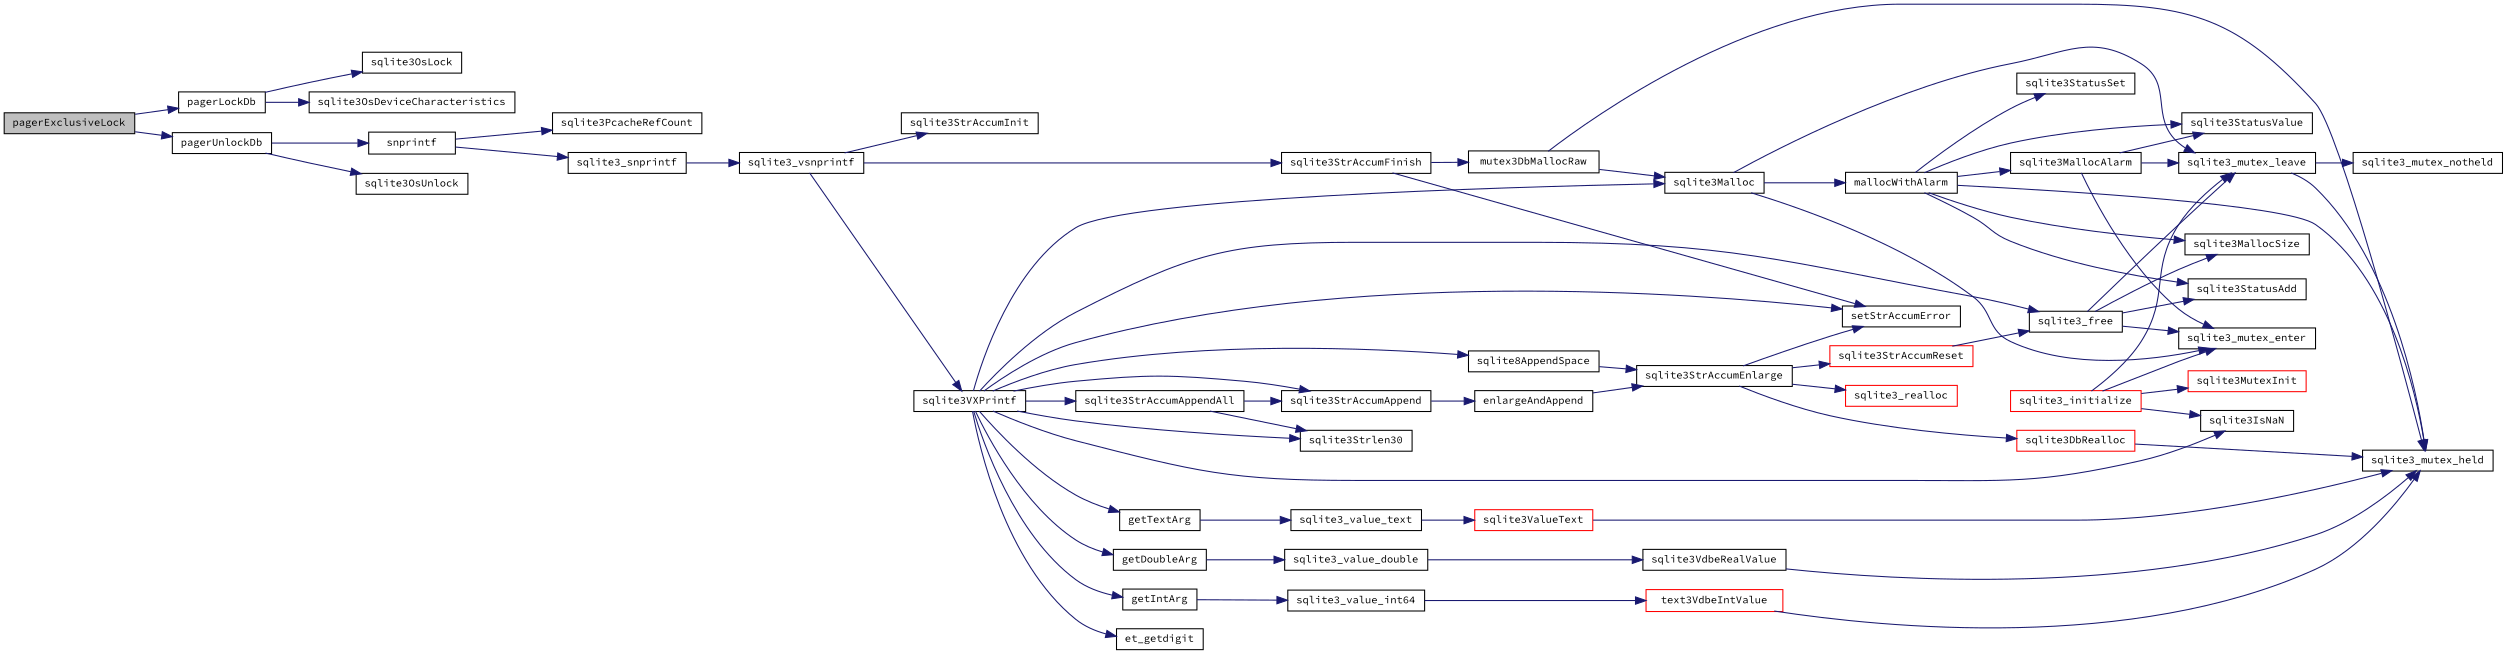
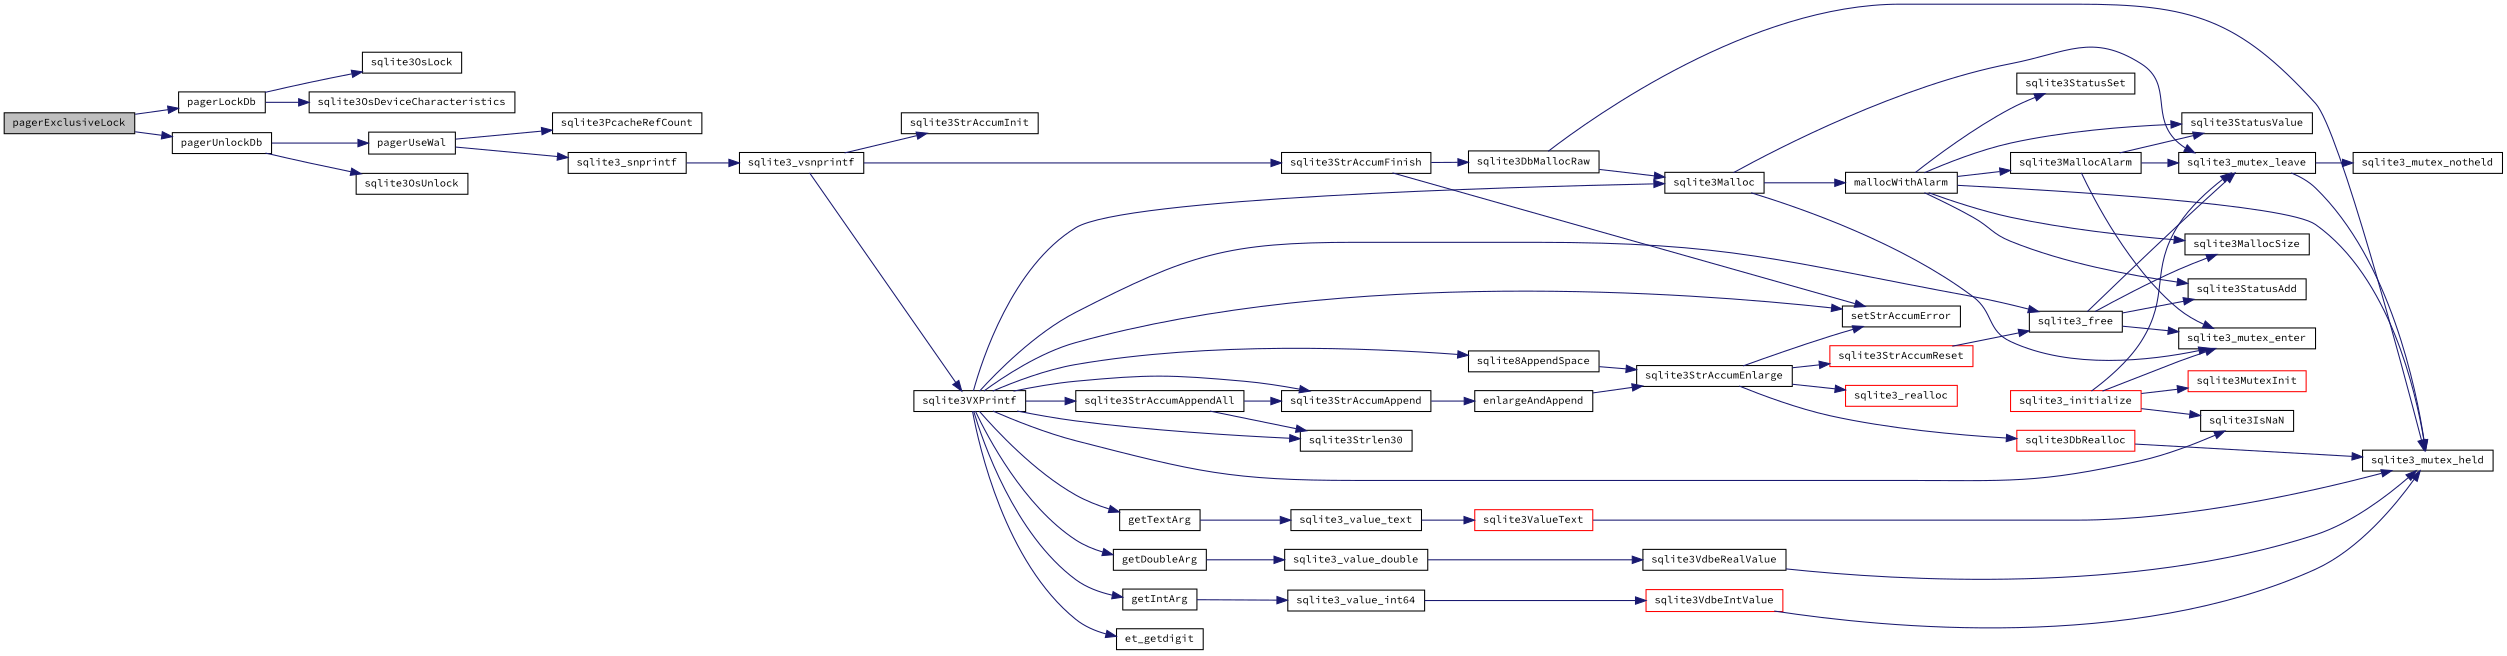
node "snprintf": label "snprintf" -> "pagerUseWal"
node "mutex3DbMallocRaw": label "mutex3DbMallocRaw" -> "sqlite3DbMallocRaw"
node "text3VdbeIntValue": label "text3VdbeIntValue" -> "sqlite3VdbeIntValue"
